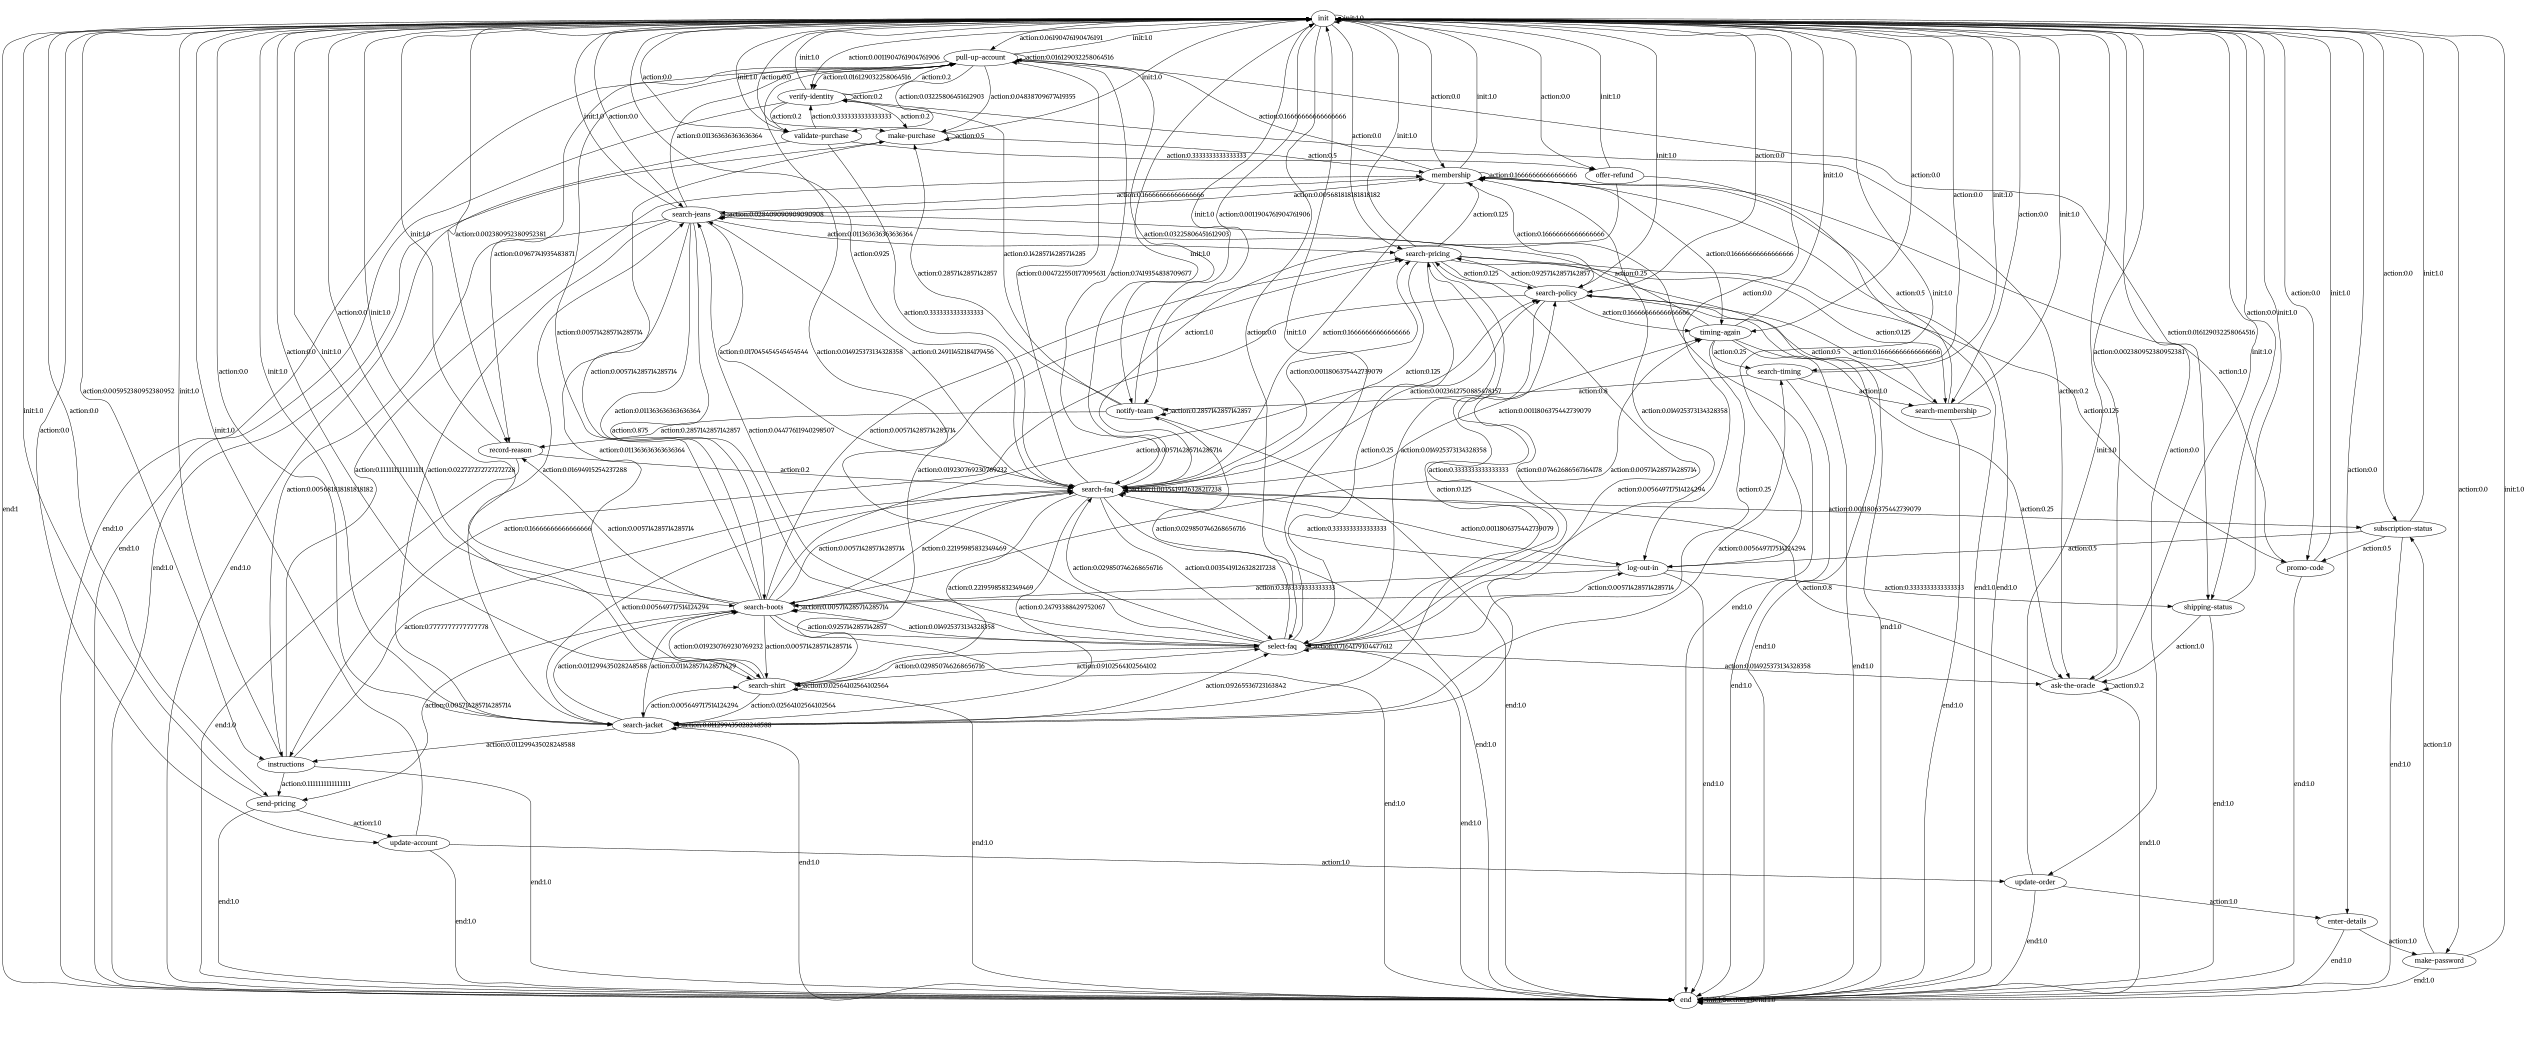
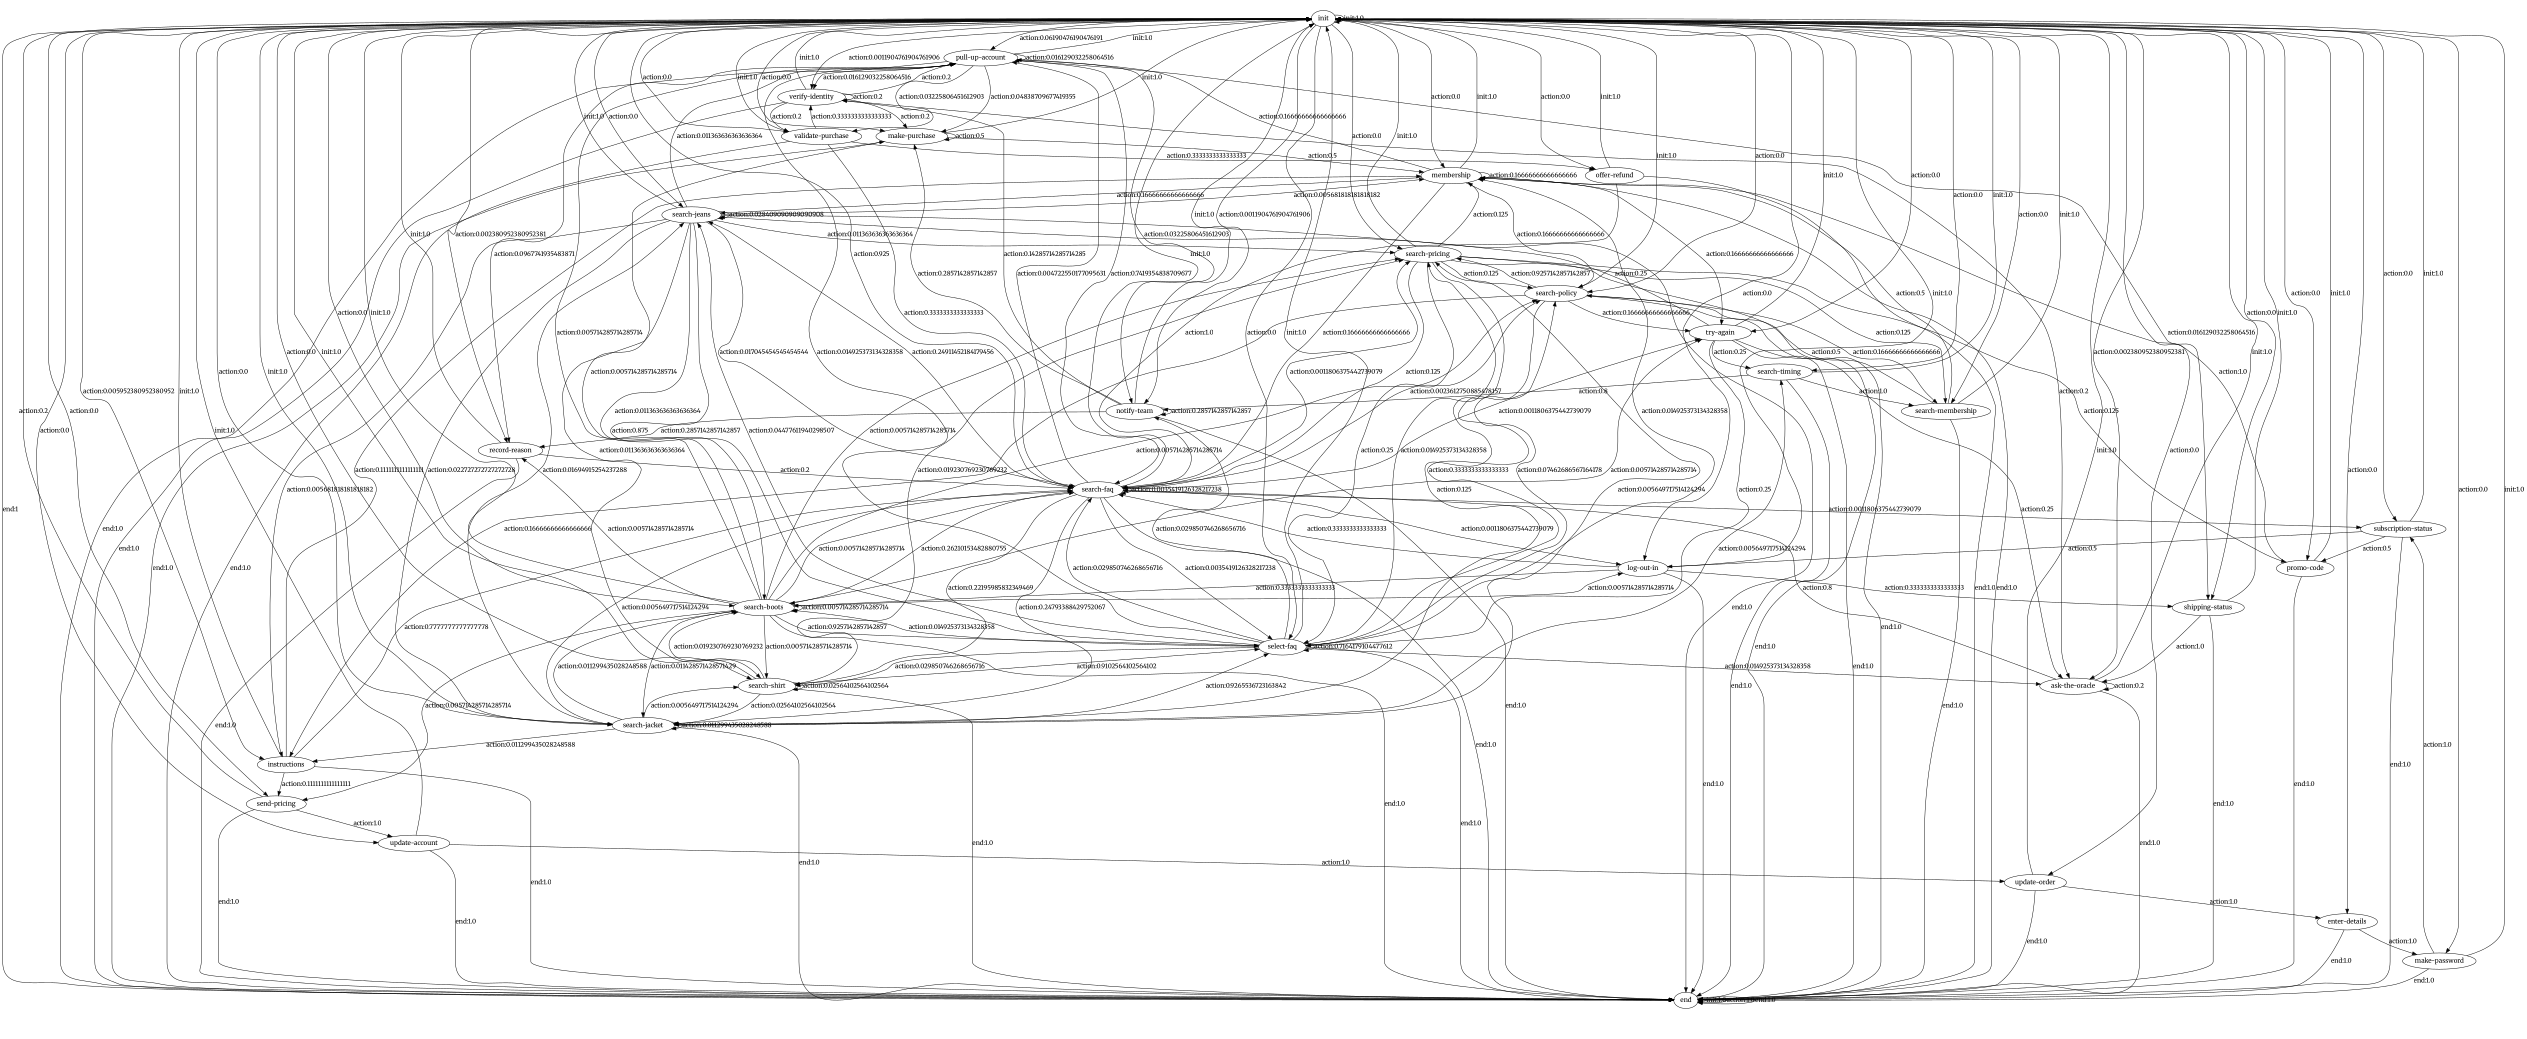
node "timing-again": label "timing-again" -> "try-again"
edge "send-pricing" -> "init": label "init:1.0" -> "action:0.2"
edge "search-faq" -> "search-boots": label "action:0.22195985832349469" -> "action:0.26210153482880755"
